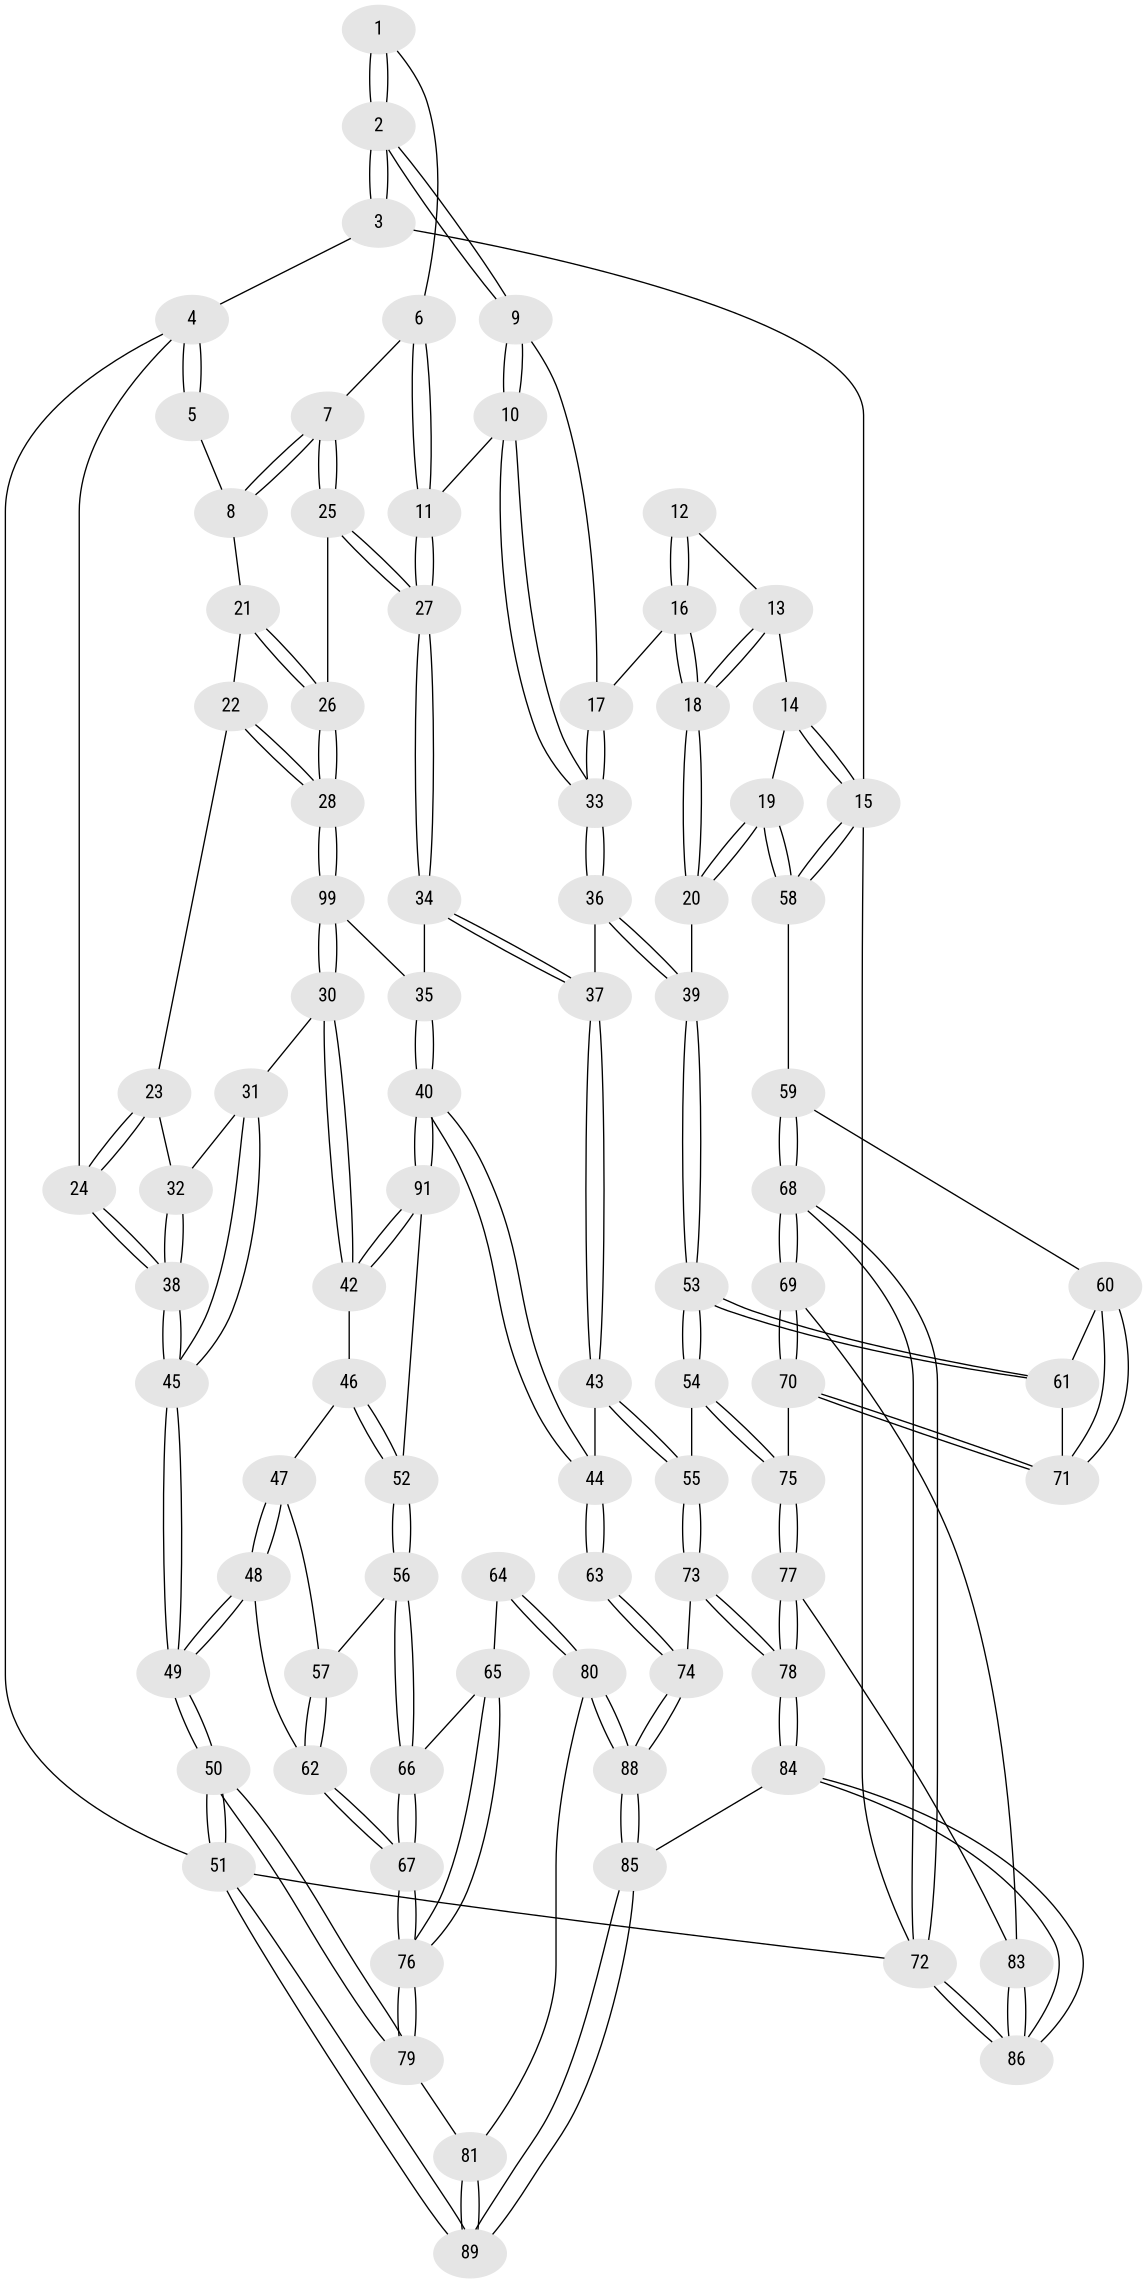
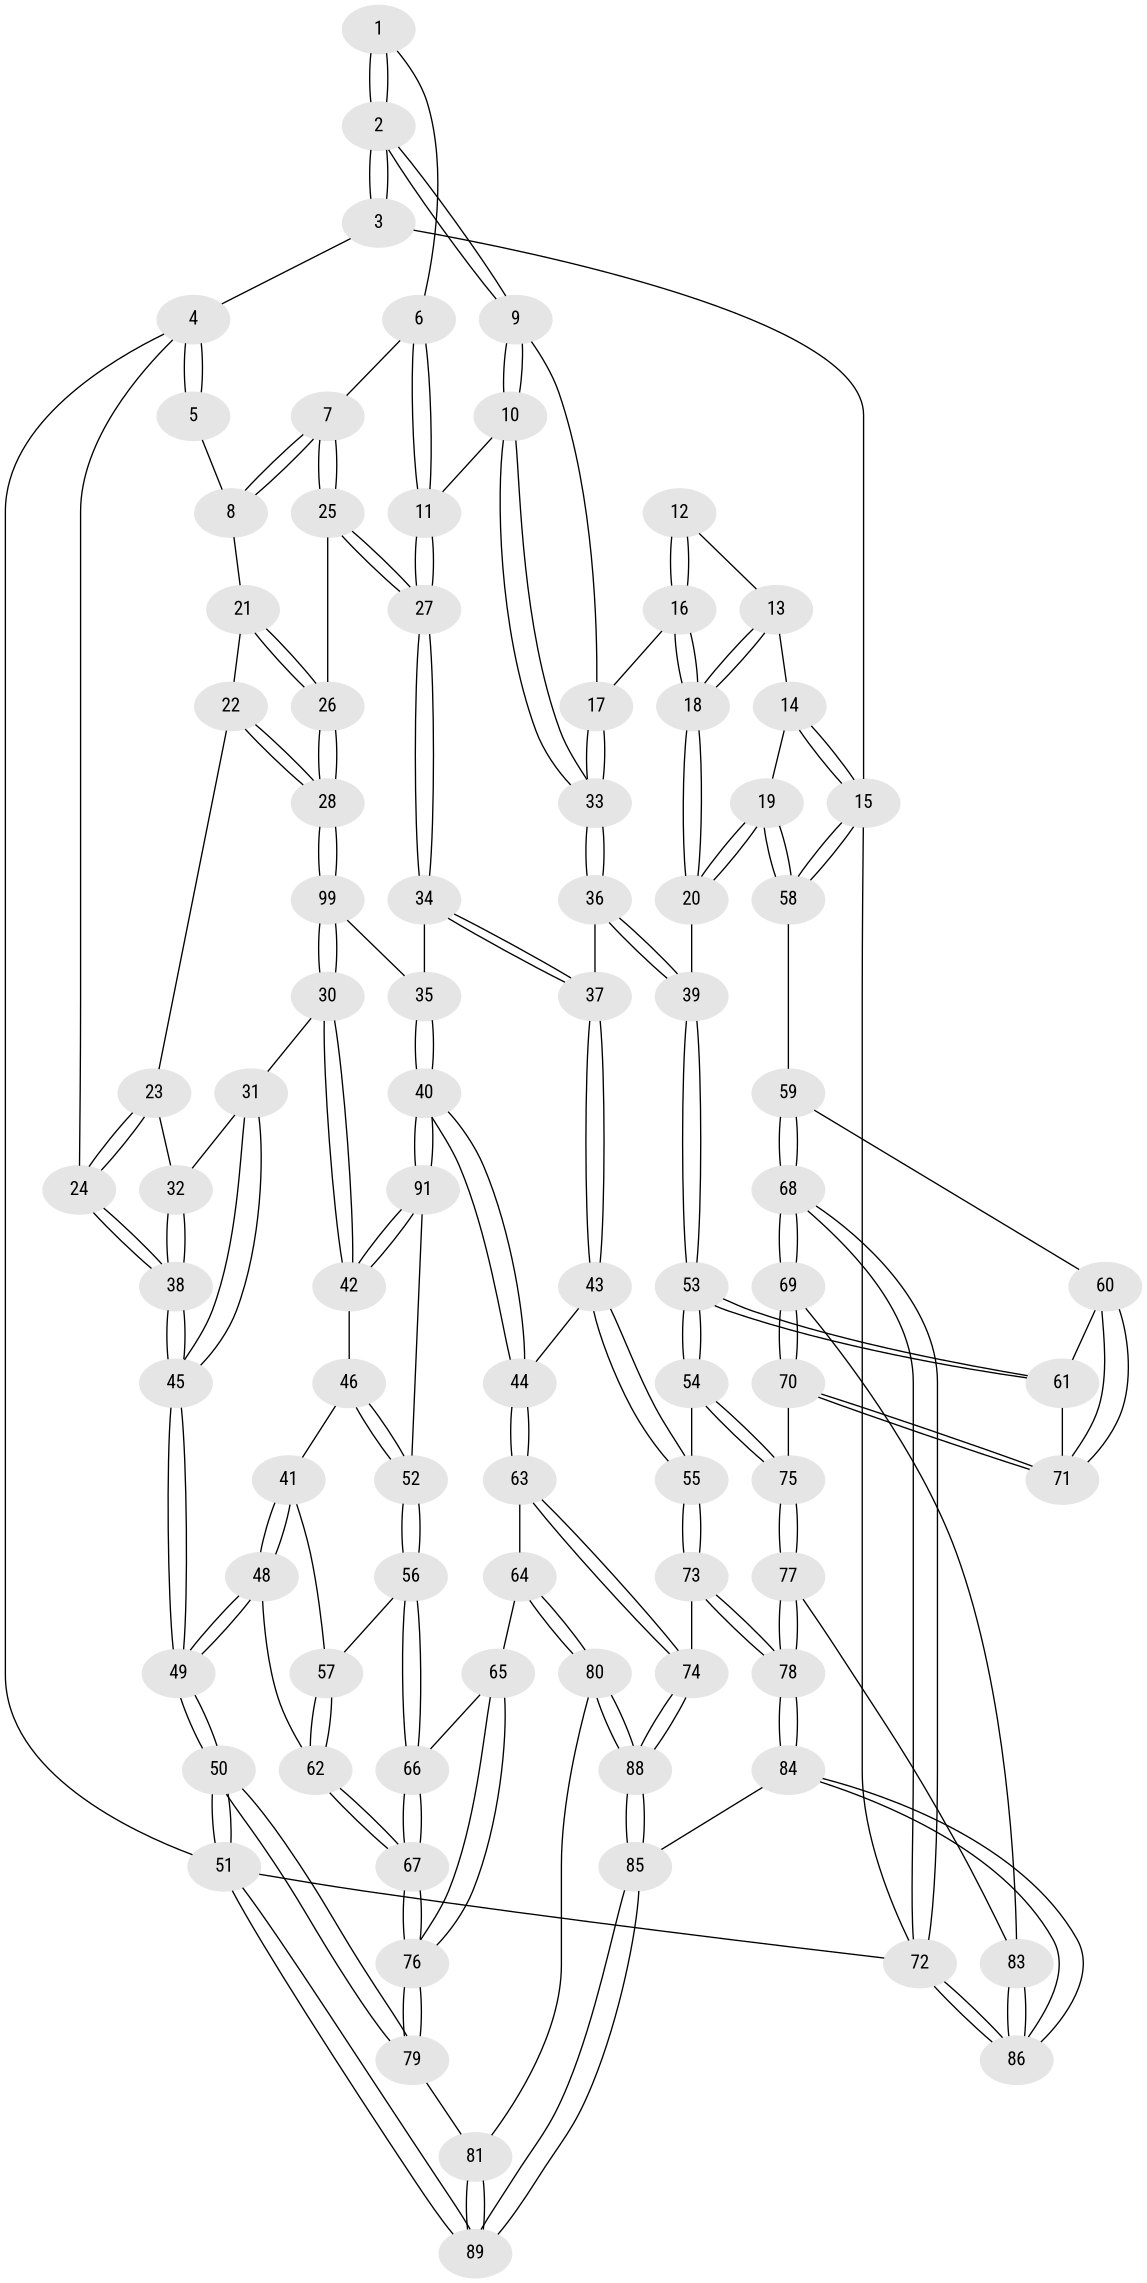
node "47": label "47" -> "41"
edge "63" -- "64": added
